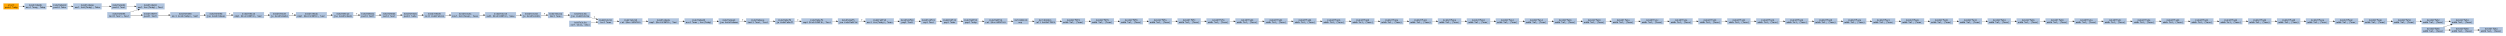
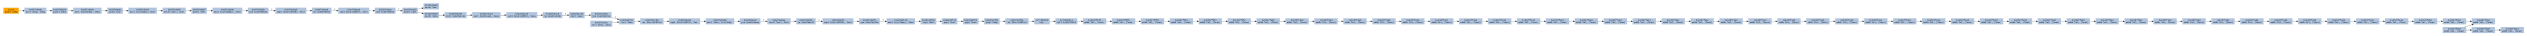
edge "0x6d7e9e95 testl %esi, %esi" -> "0x6d7e9e92 movl 0xc(%ebp), %esi": reversed
edge "0x6d7e9ed3 pushl %esi" -> "0x6d7e9ed4 pushl %ebx": now "0x6d7e9ed2 pushl %edi" -> "0x6d7e9ed4 pushl %ebx"
